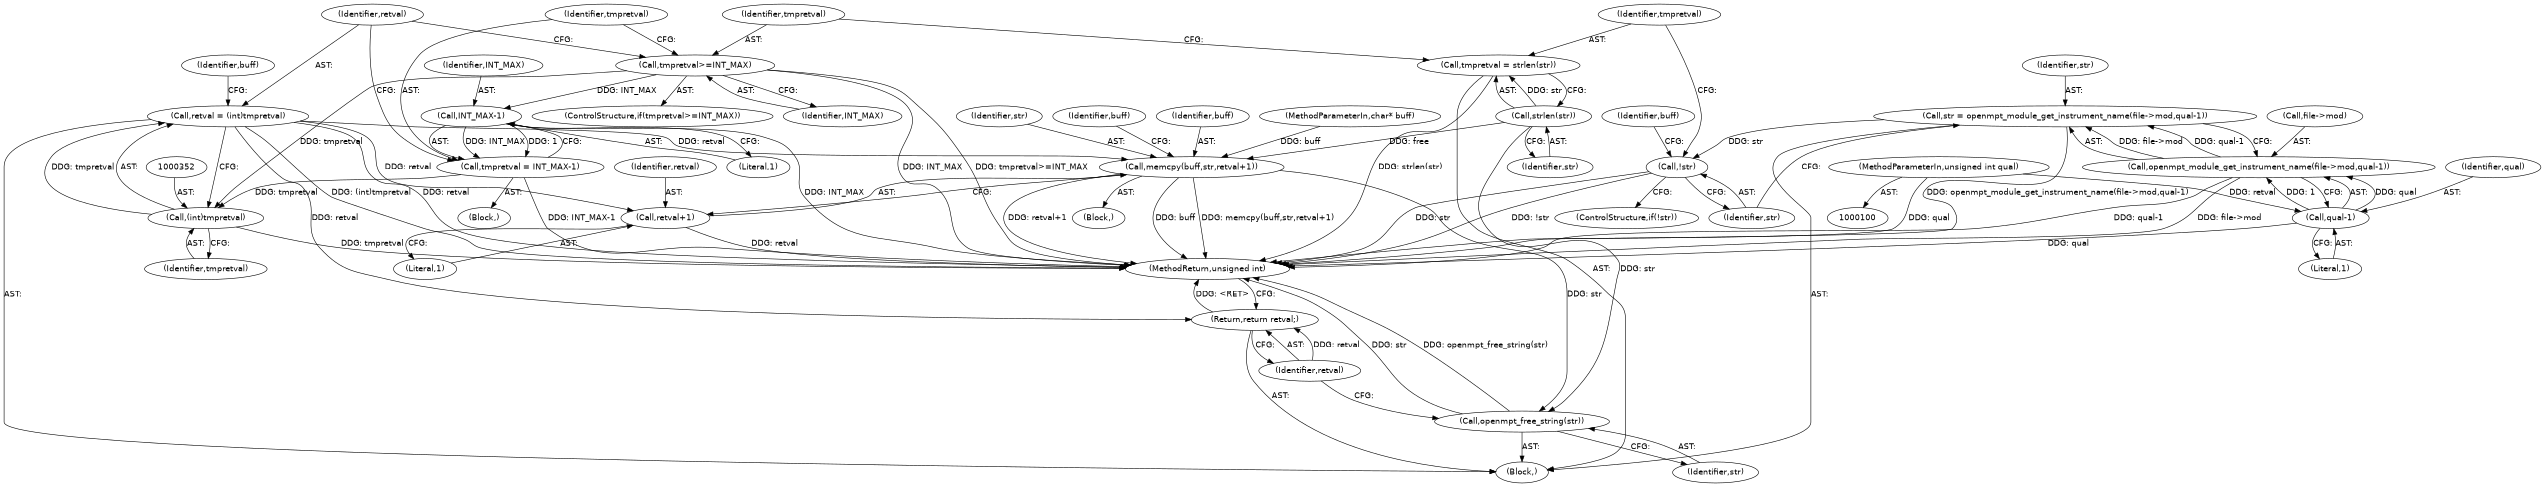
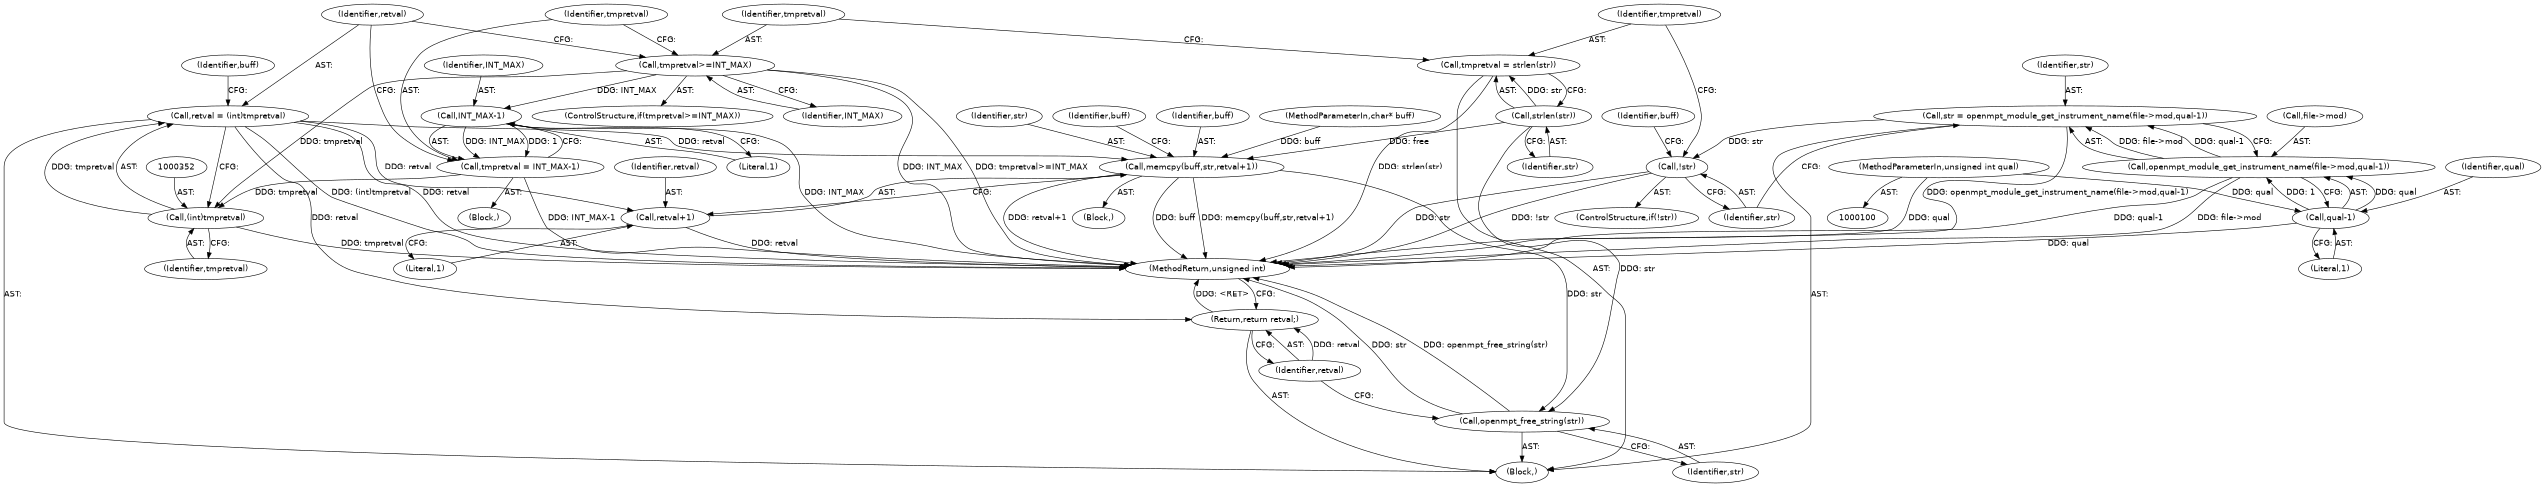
edge "(Call,!str)" -> "(ControlStructure,if(!str))": label "CFG: " -> "AST: "
edge "(MethodParameterIn,unsigned int qual)" -> "(Call,qual-1)": label "DDG: retval" -> "DDG: qual"
